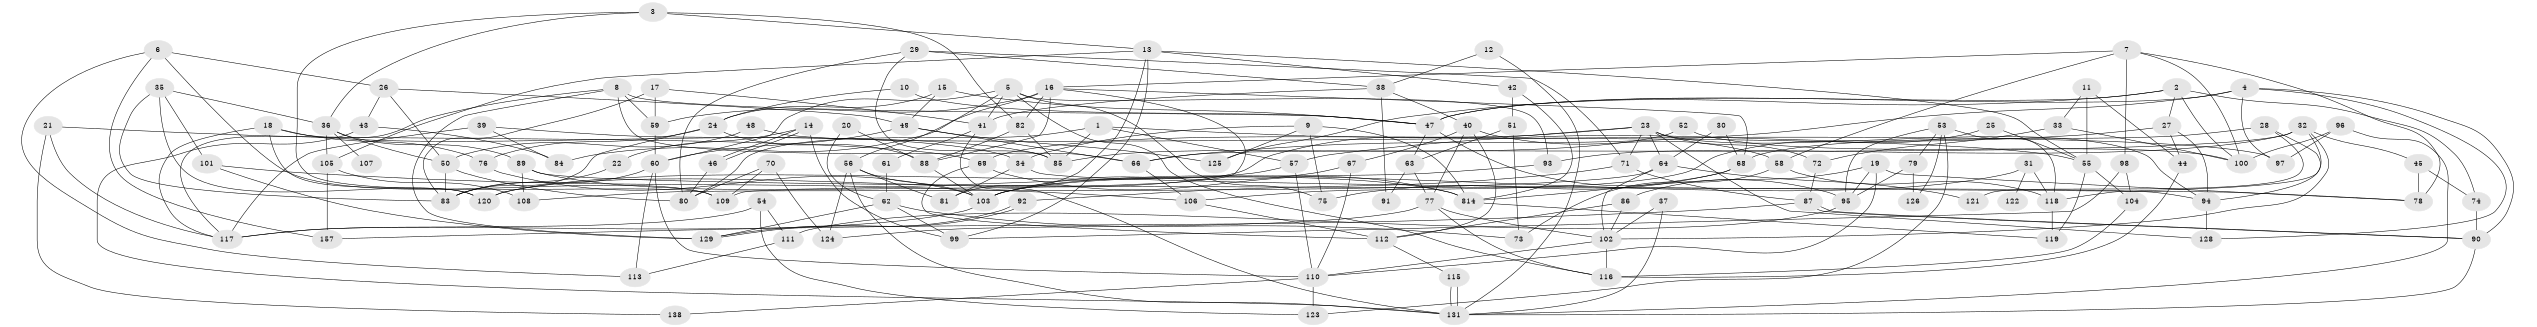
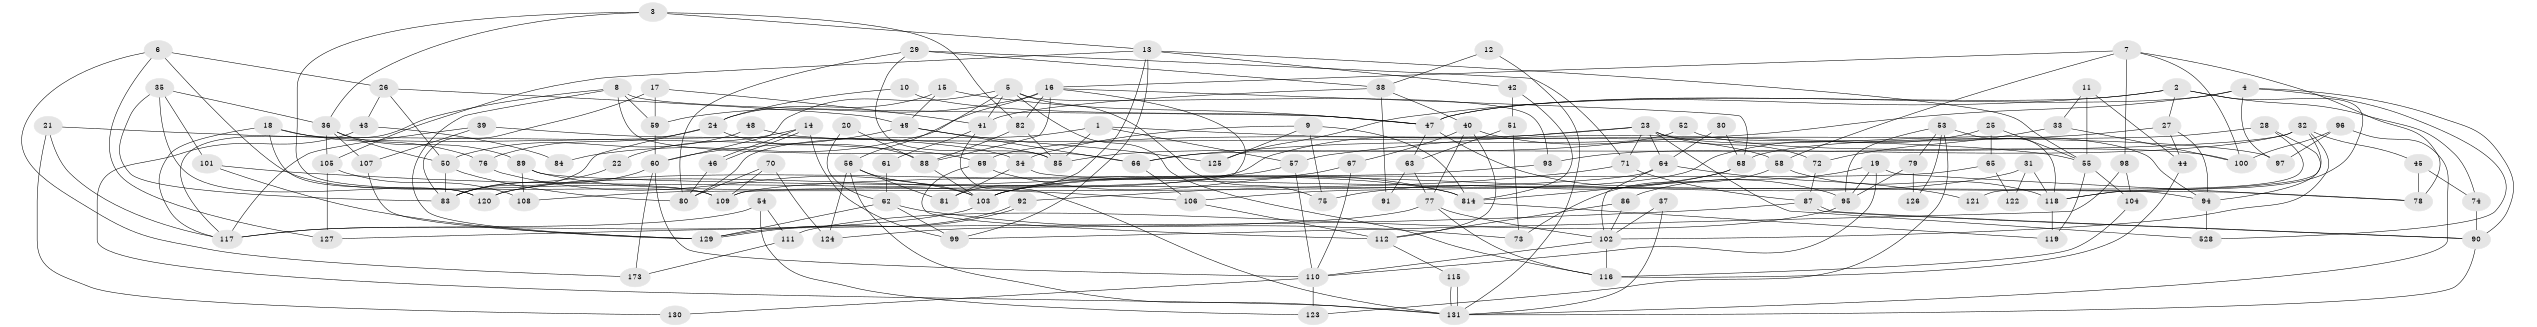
edge "2" -- "100": now "2" -- "118"
edge "39" -- "84": now "39" -- "107"
node "65": added
edge "107" -- "129": added
node "157": label "157" -> "127"
node "128": label "128" -> "528"
node "113": label "113" -> "173"
node "138": label "138" -> "130"
